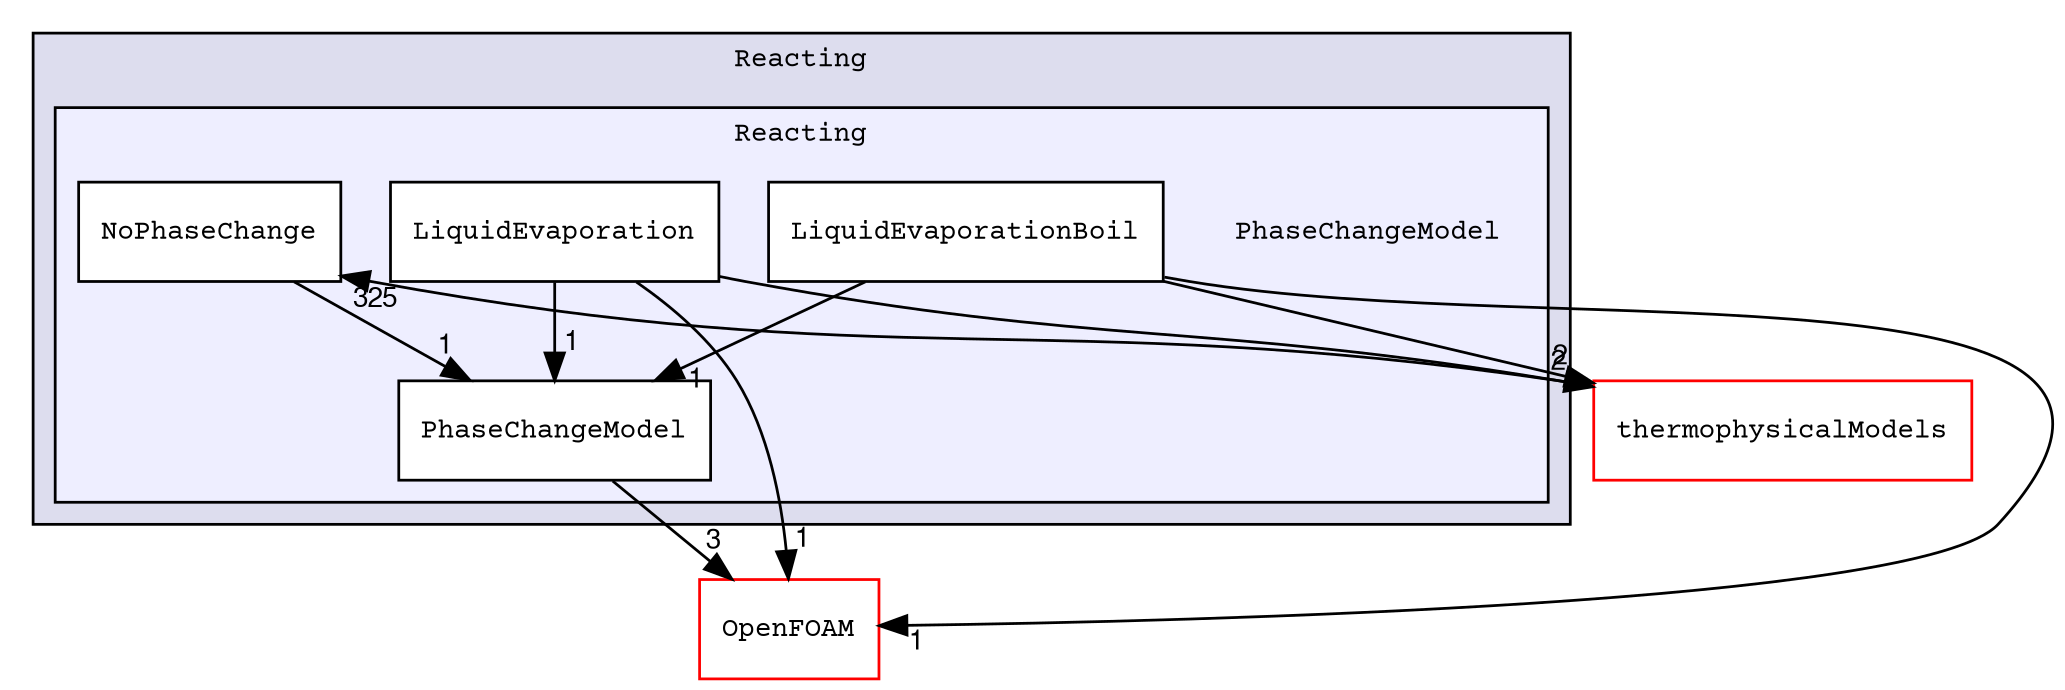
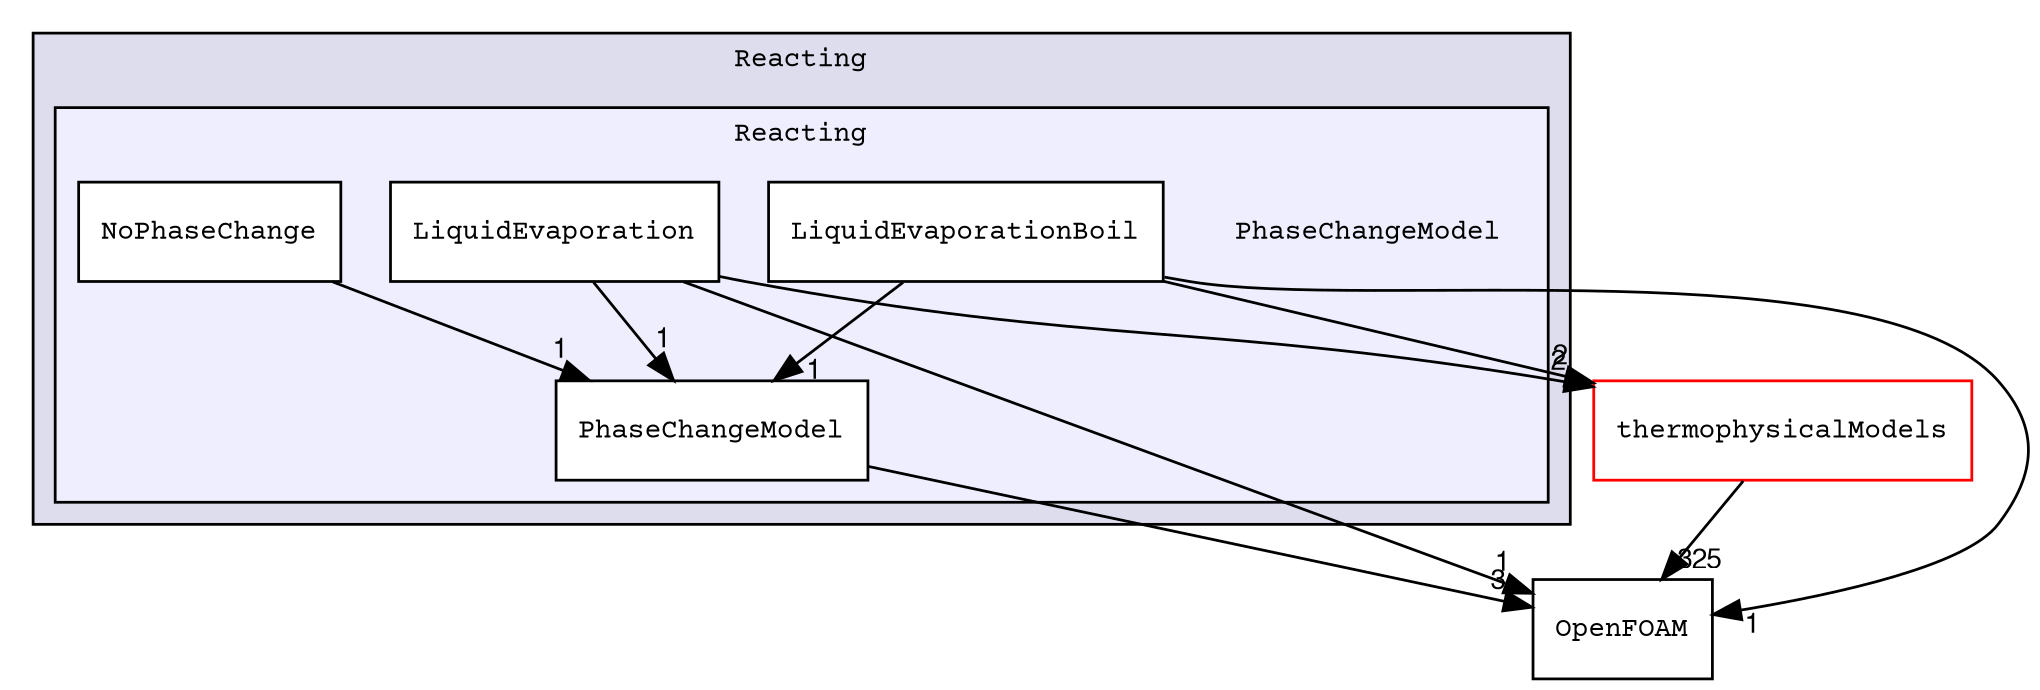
edge "thermophysicalModels" -> "NoPhaseChange": now "thermophysicalModels" -> "OpenFOAM"
node "OpenFOAM": color red -> black
